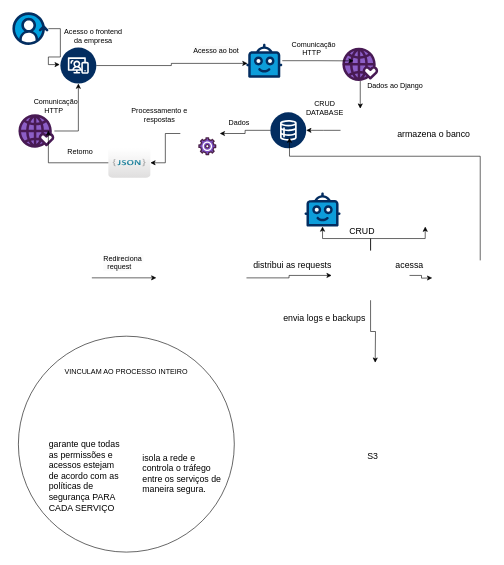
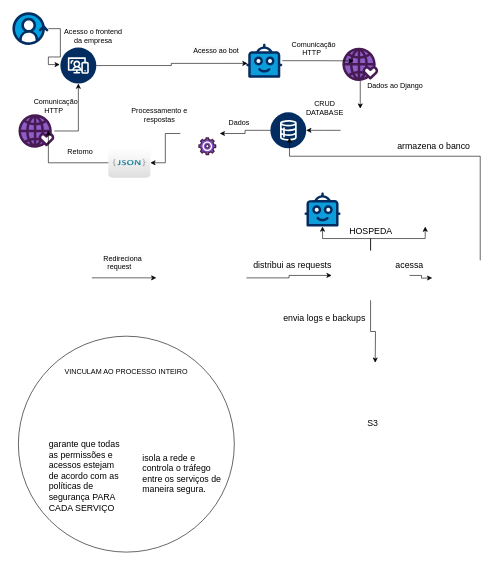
node "armazena o banco": moved (440, 134) -> (440, 146)
node "CRUD": label "CRUD" -> "HOSPEDA"
node "S3": moved (375, 456) -> (375, 423)
